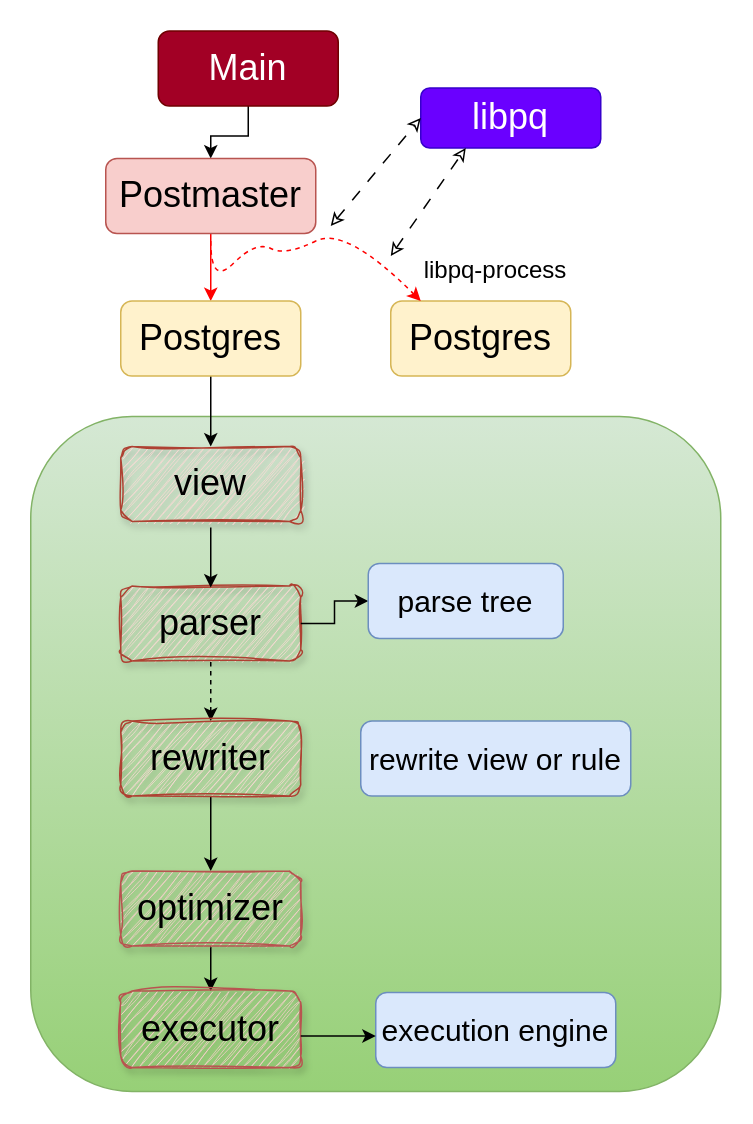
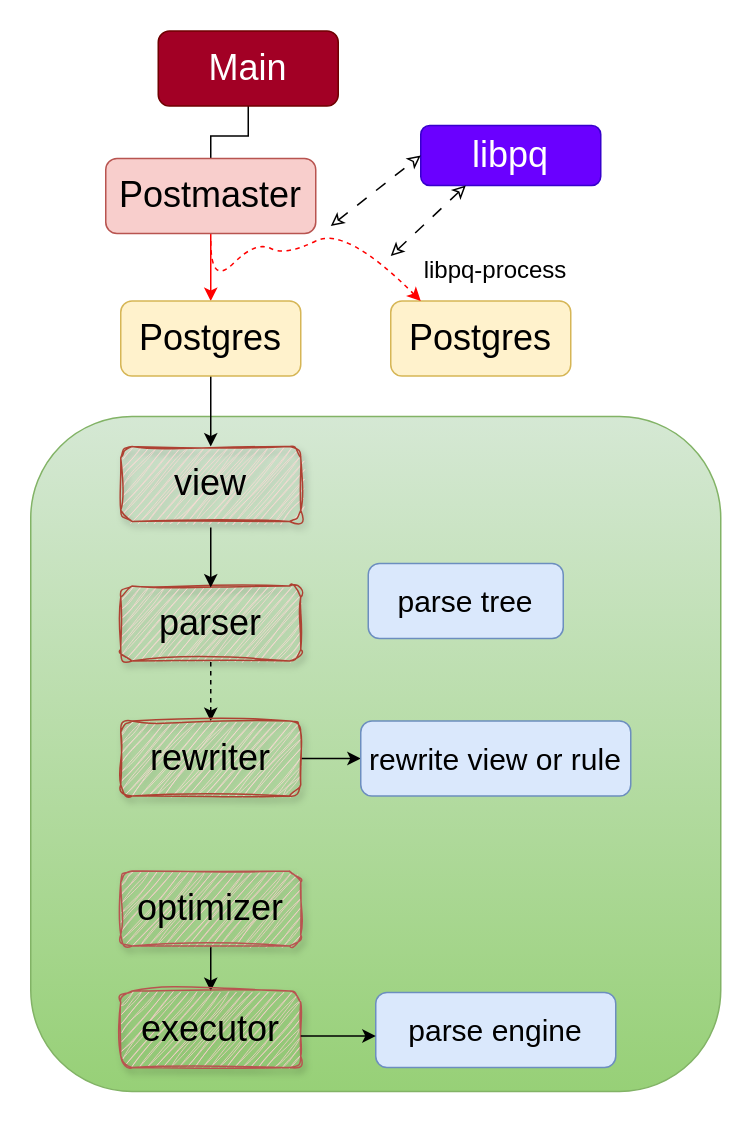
node "libpq": moved (511, 118) -> (511, 155)
edge "Main" -> "Postmaster": arrowhead classic -> none
edge "parser" -> "parse tree": removed
edge "rewriter" -> "optimizer": now "rewriter" -> "rewrite view or rule"
node "execution engine": label "execution engine" -> "parse engine"
